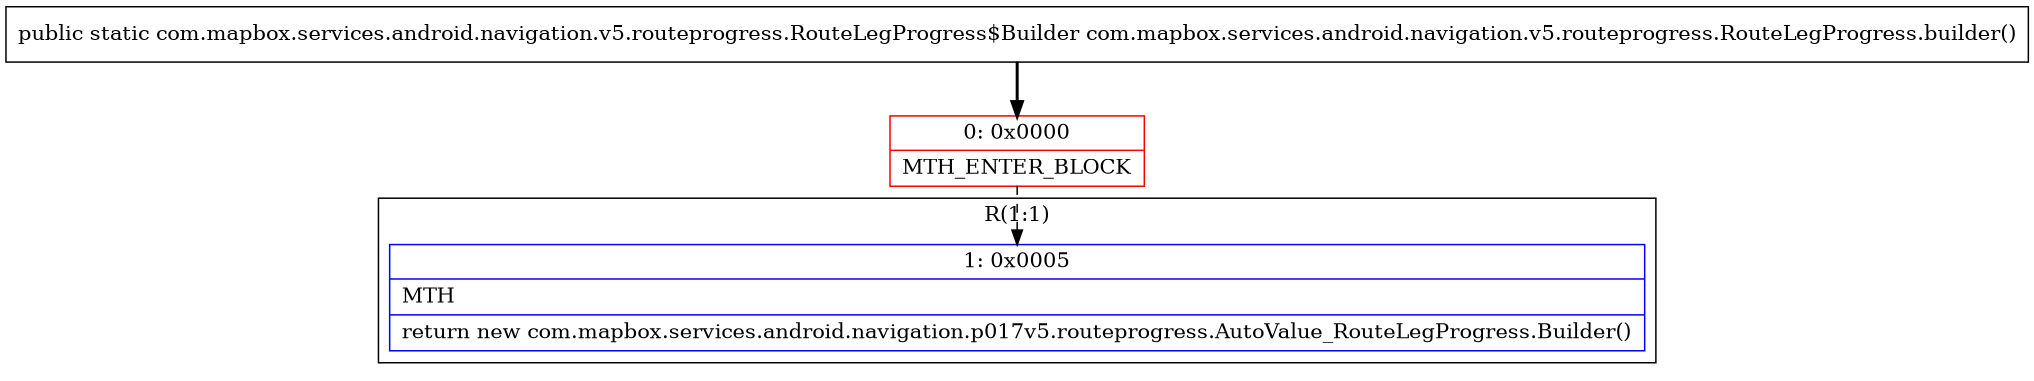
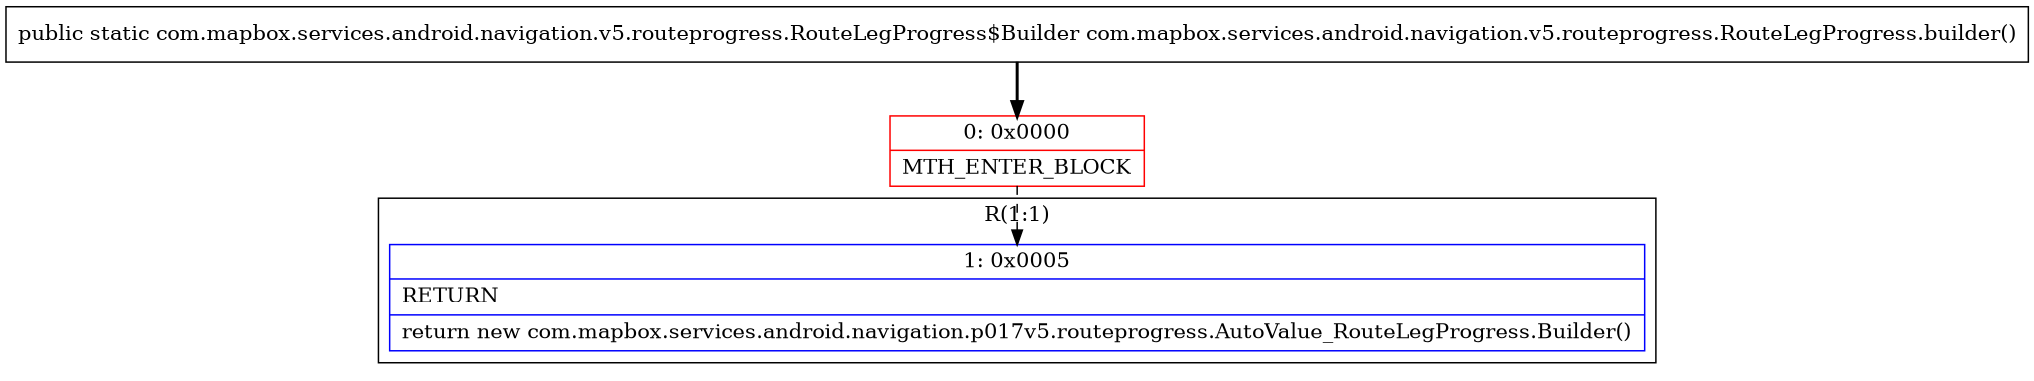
node "1: 0x0005": text "MTH" -> "RETURN"
